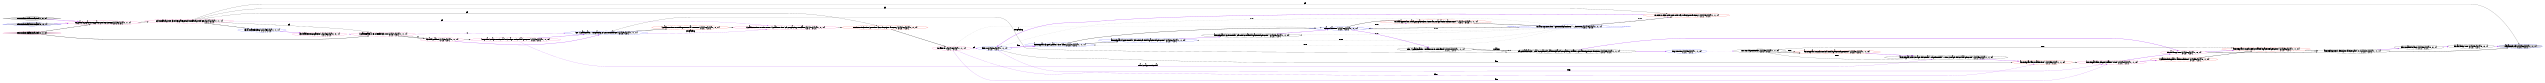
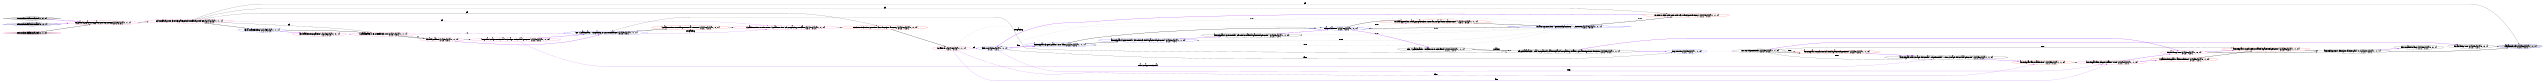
edge "testNumberOfFilesAndSizes['0', '1', '0']" -> "SSTableReader s = writeFile(cfs,1000)@@@7@@@['1', '1', '1']": now "cfs.truncateBlocking()@@@5@@@['1', '1', '1']" -> "SSTableReader s = writeFile(cfs,1000)@@@7@@@['1', '1', '1']"
edge "Thread.sleep(1000)@@@29@@@['0', '0', '1']" -> "validateCFS(cfs)@@@30@@@['1', '1', '1']": color purple -> black
edge "cfs.truncateBlocking()@@@28@@@['0', '0', '1']" -> "Thread.sleep(1000)@@@29@@@['0', '0', '1']": now "sum += x.bytesOnDisk()@@@30@@@['1', '1', '0']" -> "Thread.sleep(1000)@@@29@@@['0', '0', '1']"
edge "files++@@@20@@@['1', '1', '1']" -> "assertEquals(files,sstables.size())@@@33@@@['1', '1', '0']": now "files++@@@20@@@['1', '1', '1']" -> "long sum = 0@@@29@@@['1', '1', '0']"
